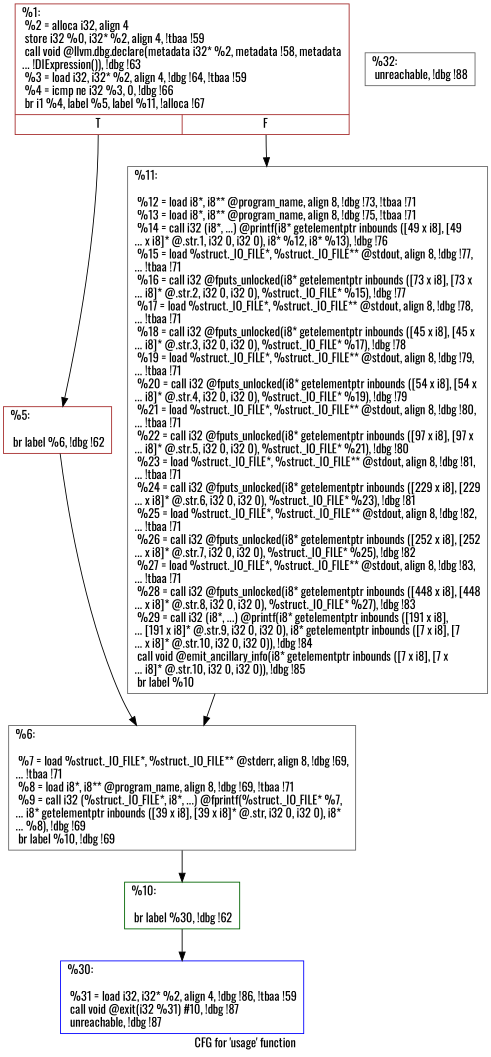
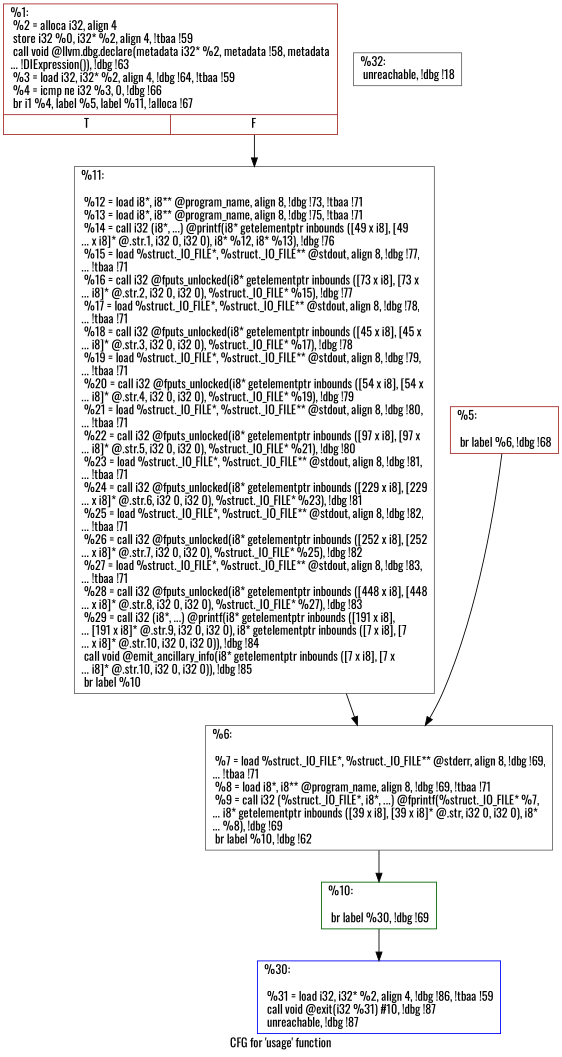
node "%32:": text "unreachable, !dbg !88" -> "unreachable, !dbg !18"
edge "%1:" -> "%5:": removed
node "%5:": text "br label %6, !dbg !62" -> "br label %6, !dbg !68"
node "%6:": text "br label %10, !dbg !69" -> "br label %10, !dbg !62"
node "%10:": text "br label %30, !dbg !62" -> "br label %30, !dbg !69"
